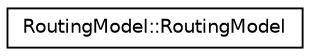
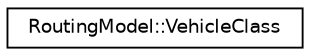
node "RoutingModel::RoutingModel": label "RoutingModel::RoutingModel" -> "RoutingModel::VehicleClass"
